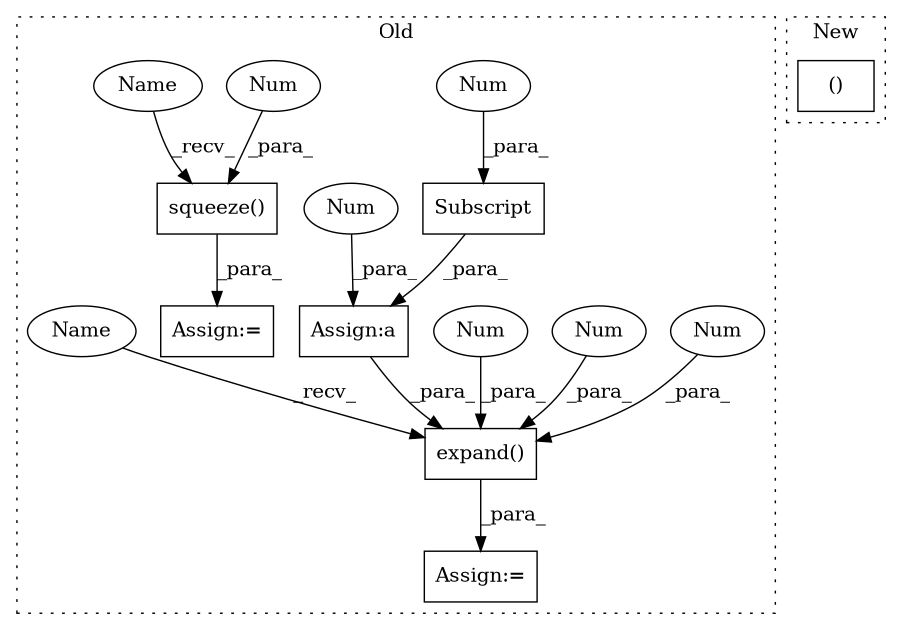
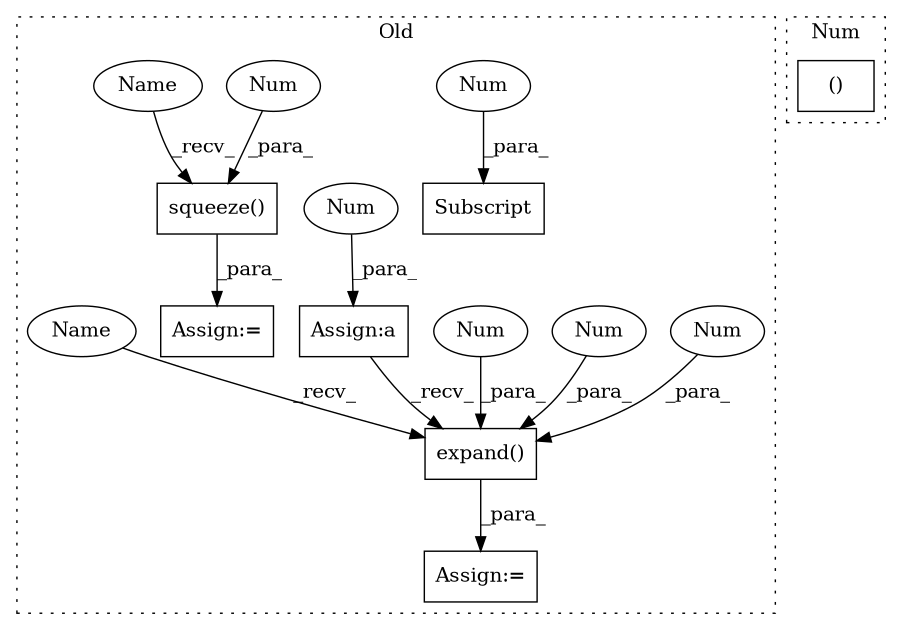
cluster "New": label "New" -> "Num"
edge "Subscript" -> "Assign:a": removed, label "_para_"
edge "Assign:a" -> "expand()": label "_para_" -> "_recv_"
